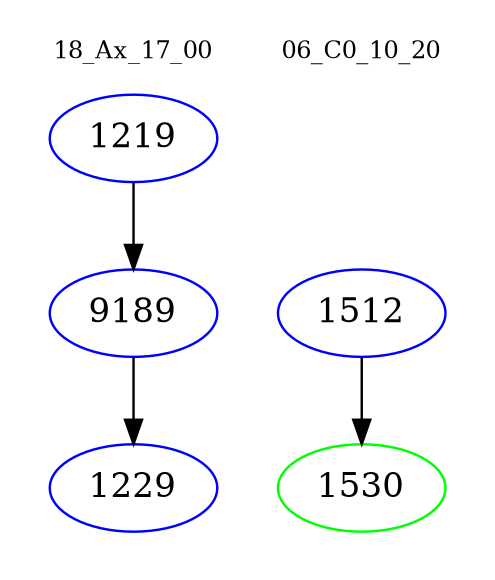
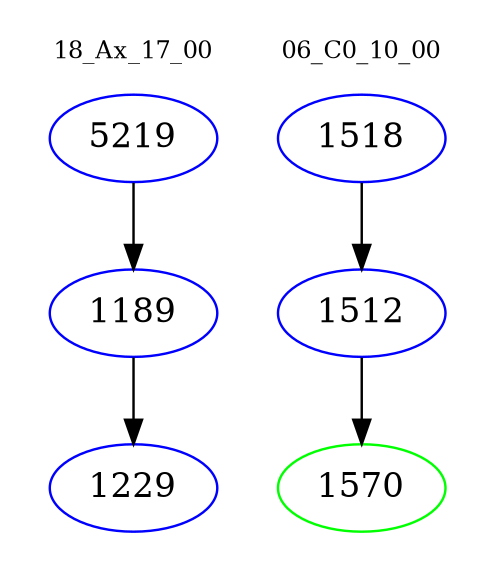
cluster "06_C0_10_20": label "06_C0_10_20" -> "06_C0_10_00"
node "1219": label "1219" -> "5219"
node "1518": added
node "9189": label "9189" -> "1189"
node "1530": label "1530" -> "1570"
